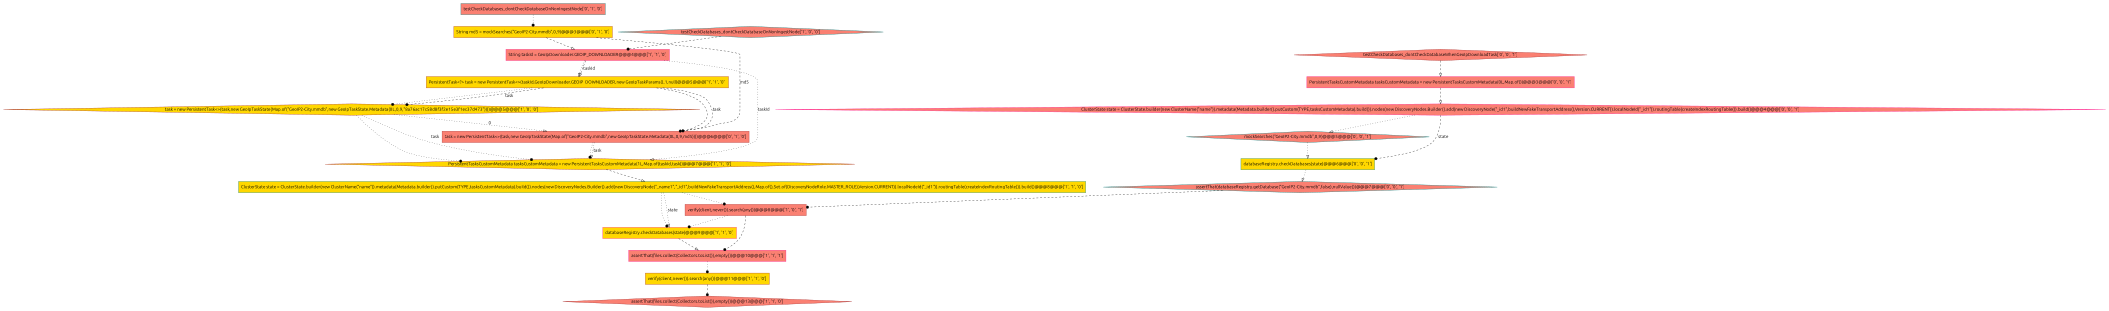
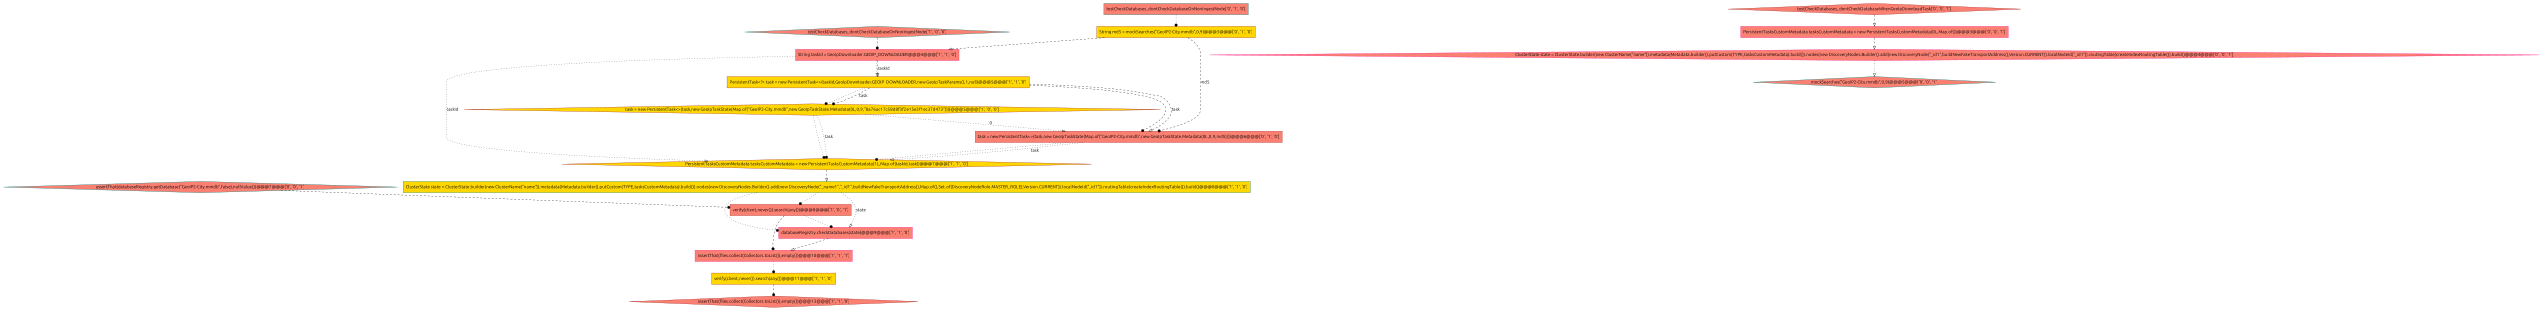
node "databaseRegistry.checkDatabases(state)@@@6@@@['0', '0', '1']": removed
node "databaseRegistry.checkDatabases(state)@@@9@@@['1', '1', '0']": fillcolor gold -> salmon
